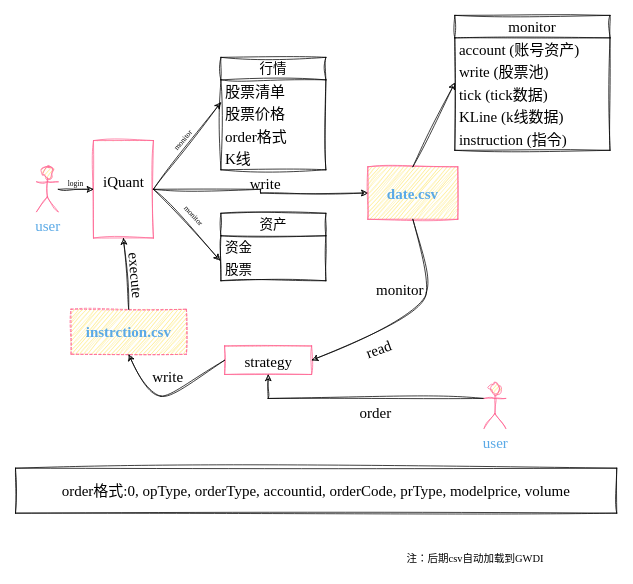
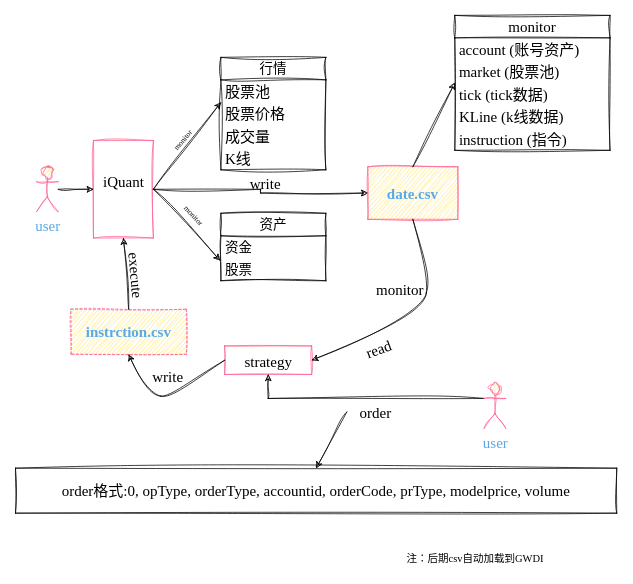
node "write (股票池)": label "write (股票池)" -> "market (股票池)"
node "股票清单": label "股票清单" -> "股票池"
node "order格式": label "order格式" -> "成交量"
node "login": removed
edge "order" -> "order格式:0, opType, orderType, accountid, orderCode, prType, modelprice, volume": added
